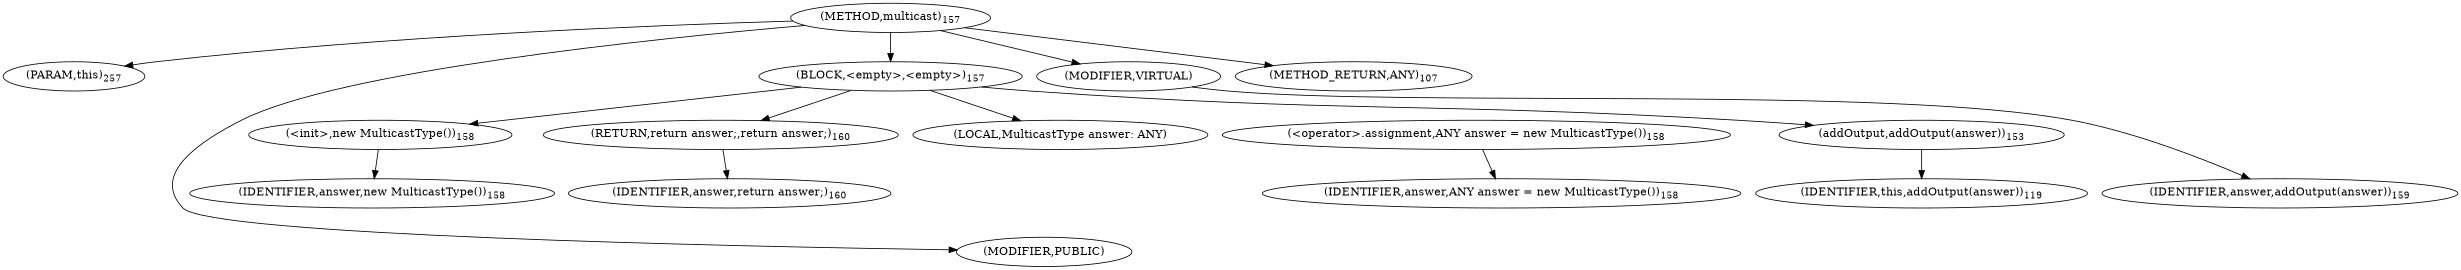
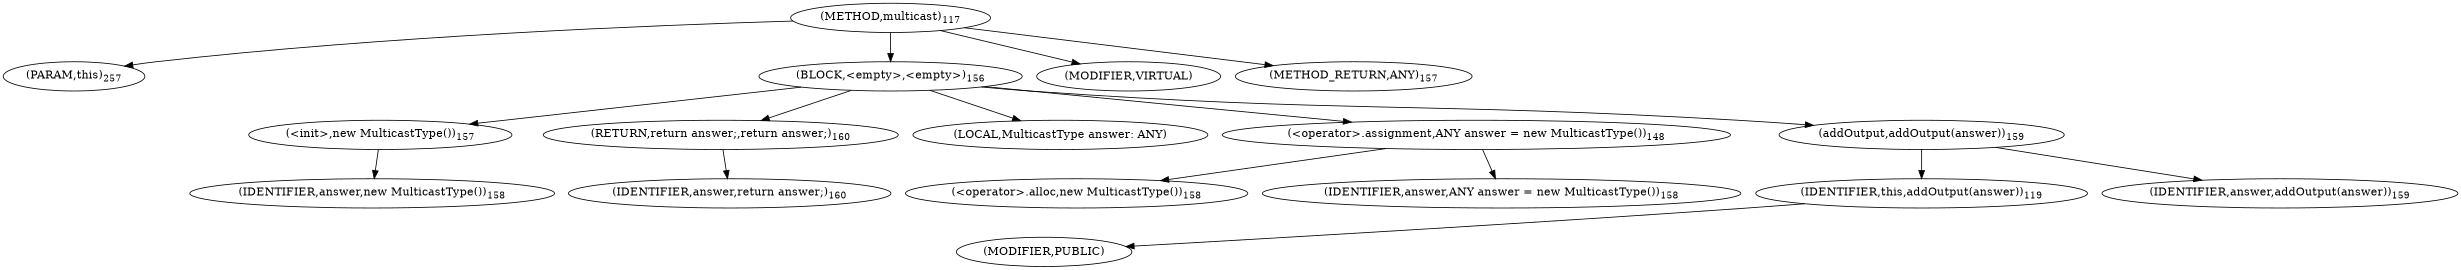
node "(METHOD,multicast)": text "157" -> "117"
node "(BLOCK,<empty>,<empty>)": text "157" -> "156"
node "(METHOD_RETURN,ANY)": text "107" -> "157"
edge "(MODIFIER,VIRTUAL)" -> "(IDENTIFIER,answer,addOutput(answer))": now "(addOutput,addOutput(answer))" -> "(IDENTIFIER,answer,addOutput(answer))"
edge "(BLOCK,<empty>,<empty>)" -> "(<operator>.assignment,ANY answer = new MulticastType())": added
node "(<init>,new MulticastType())": text "158" -> "157"
node "(<operator>.assignment,ANY answer = new MulticastType())": text "158" -> "148"
node "(addOutput,addOutput(answer))": text "153" -> "159"
node "(<operator>.alloc,new MulticastType())": added
edge "(METHOD,multicast)" -> "(MODIFIER,PUBLIC)": now "(IDENTIFIER,this,addOutput(answer))" -> "(MODIFIER,PUBLIC)"
